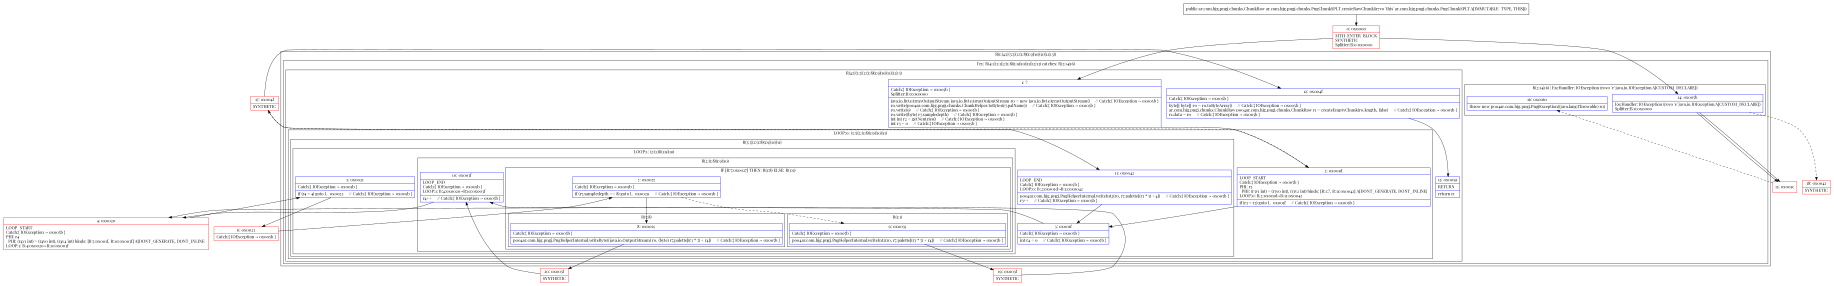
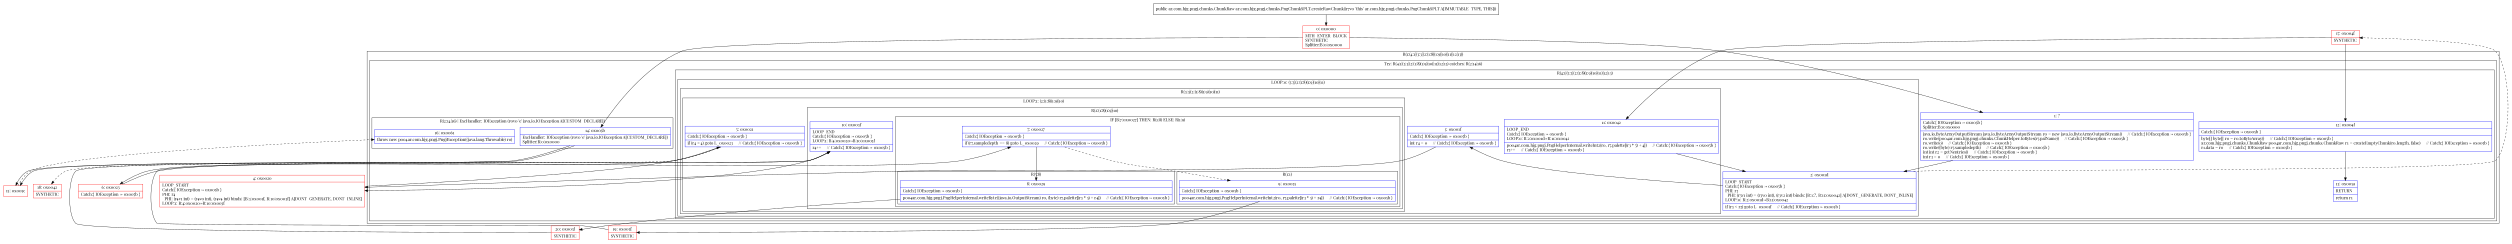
edge "14: 0x005b" -> "18: 0x0042": now "5: 0x0021" -> "18: 0x0042"
edge "11: 0x0042" -> "3: 0x001f": now "11: 0x0042" -> "2: 0x001d"
